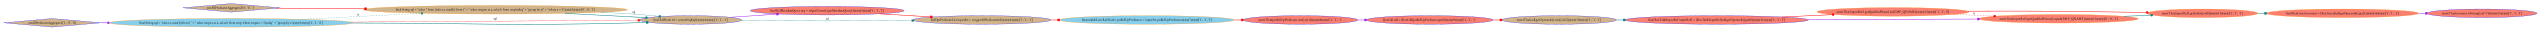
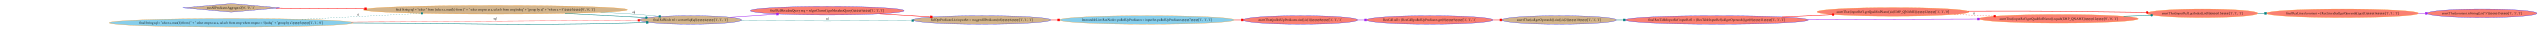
node "testAllPredicatesAggregate1['1', '0', '0']": removed
